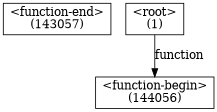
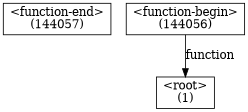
node "<function-end> (143057)": label "<function-end> (143057)" -> "<function-end> (144057)"
edge "<root> (1)" -> "<function-begin> (144056)": reversed
